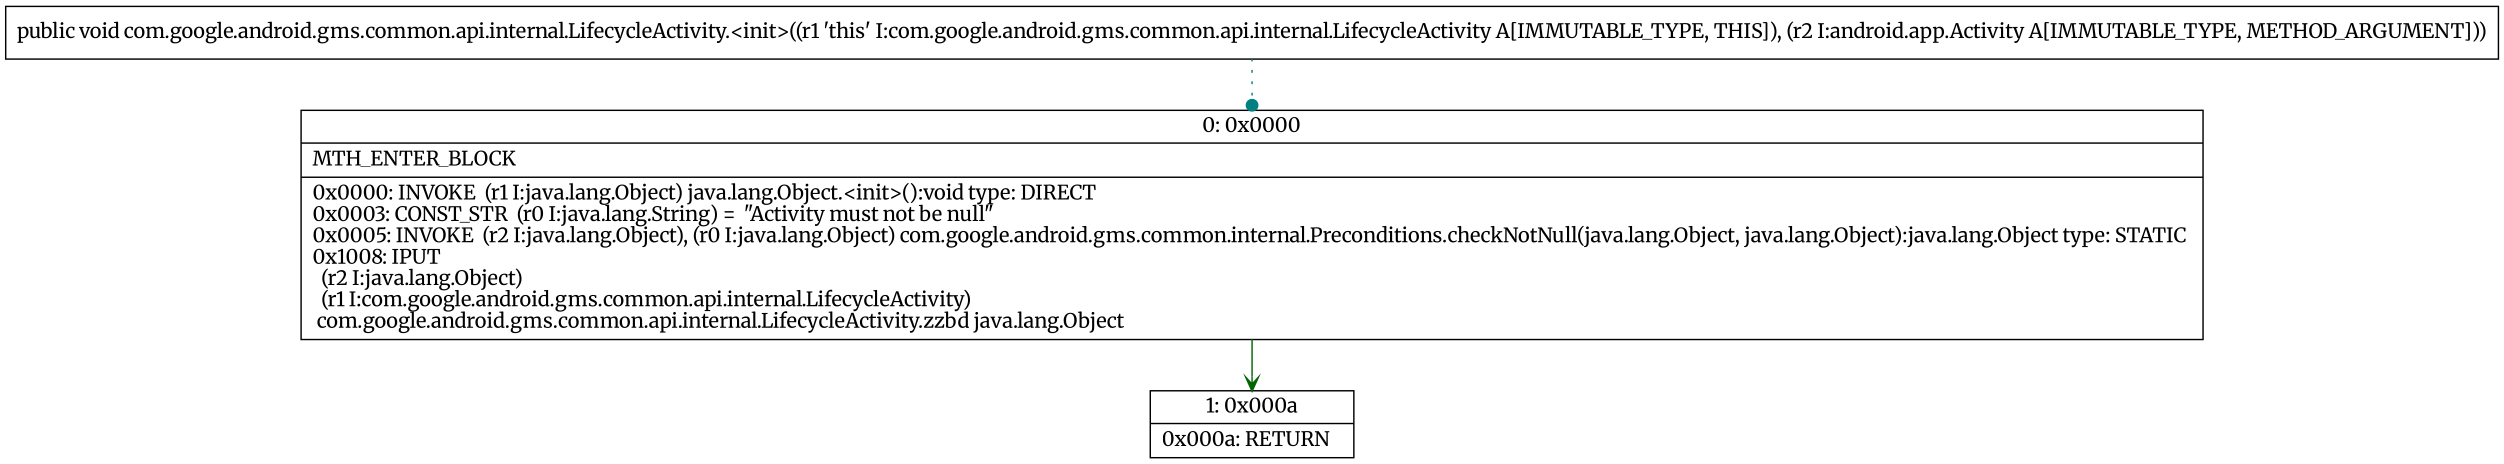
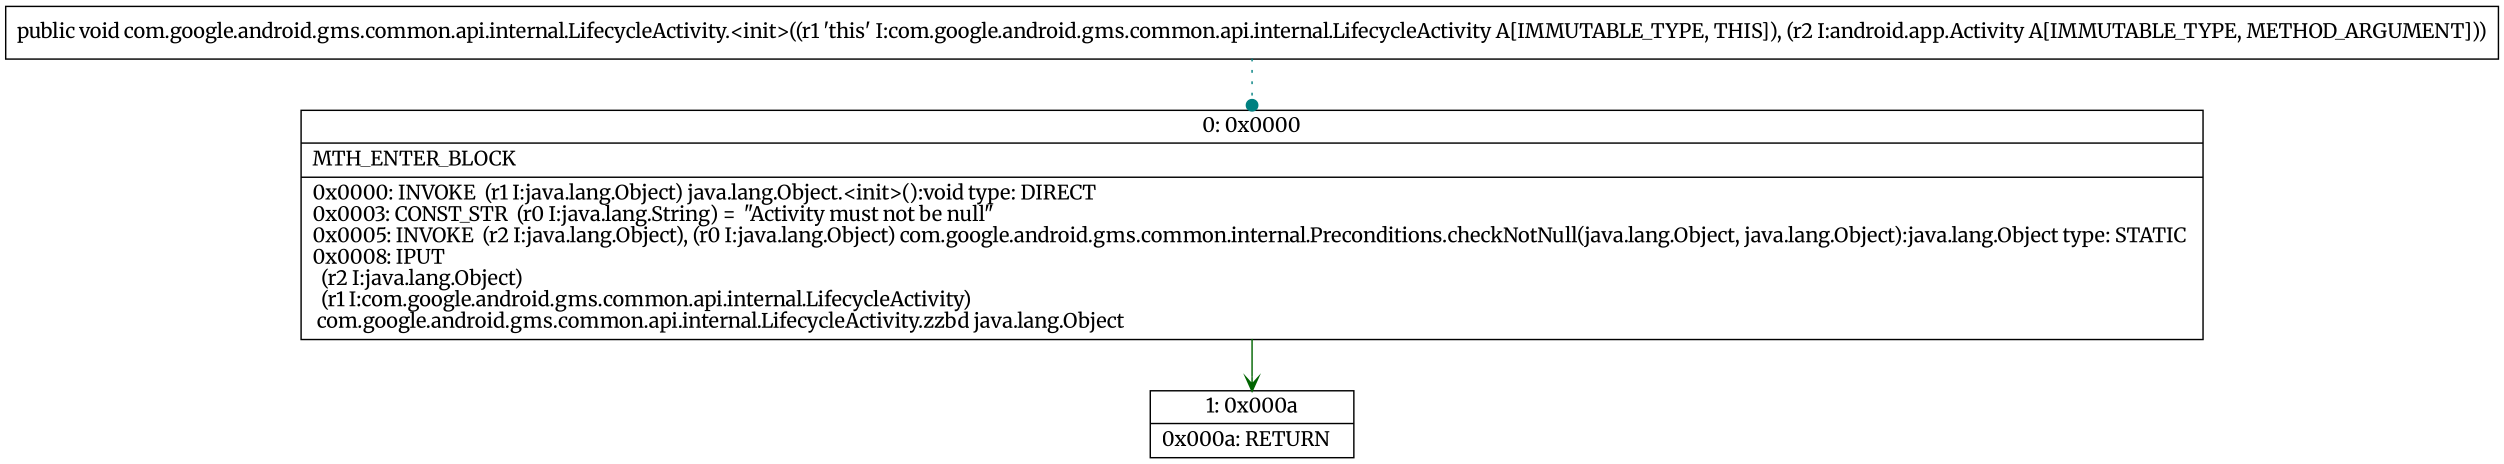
node "0: 0x0000": text "0x1008: IPUT" -> "0x0008: IPUT"
